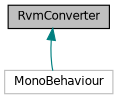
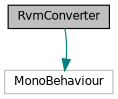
edge "MonoBehaviour" -> "RvmConverter": reversed
